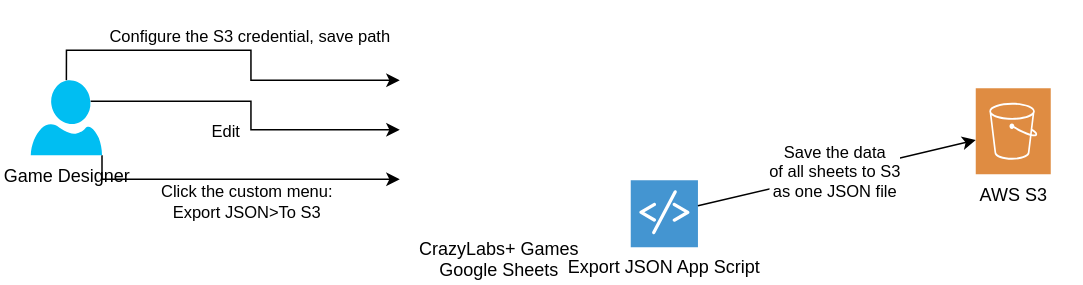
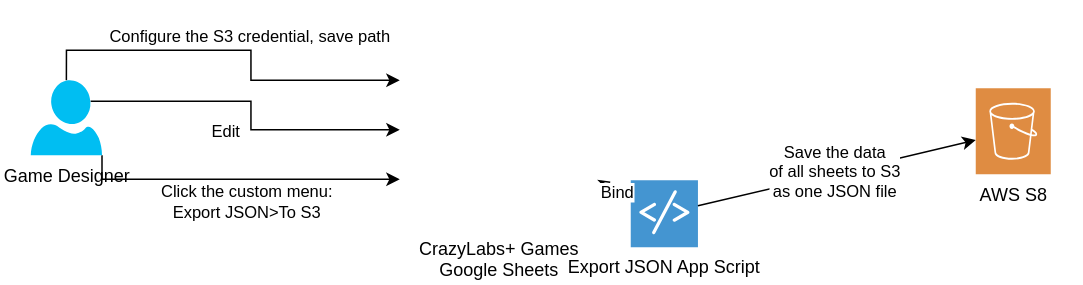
edge "Export JSON App Script" -> "CrazyLabs+ Games Google Sheets": added, label "Bind"
node "AWS S3": label "AWS S3" -> "AWS S8"
